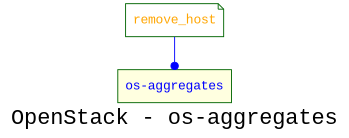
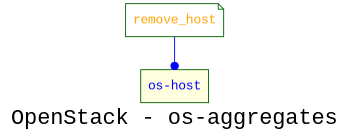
node "os-aggregates": label "os-aggregates" -> "os-host"
